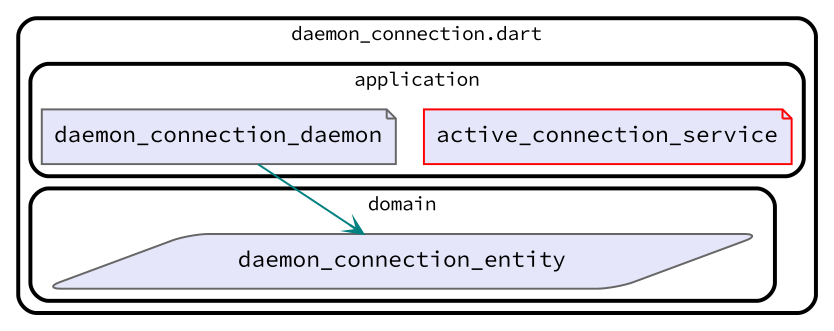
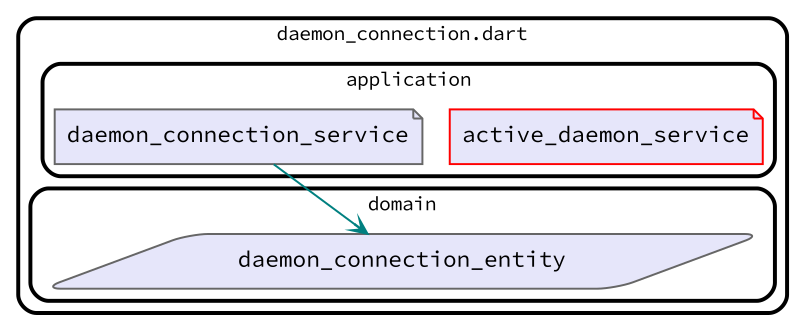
node "daemon_connection_daemon": label "daemon_connection_daemon" -> "daemon_connection_service"
node "active_connection_service": label "active_connection_service" -> "active_daemon_service"
